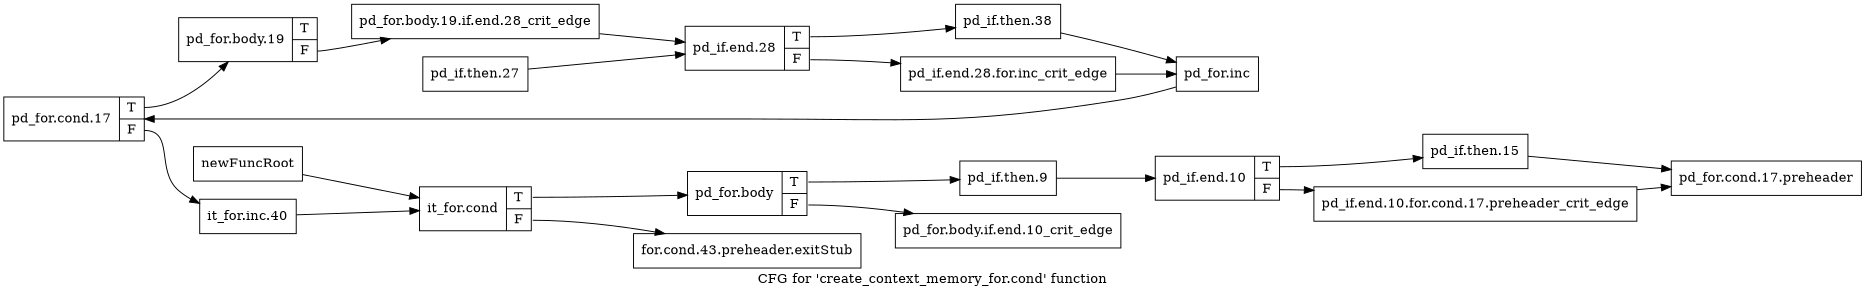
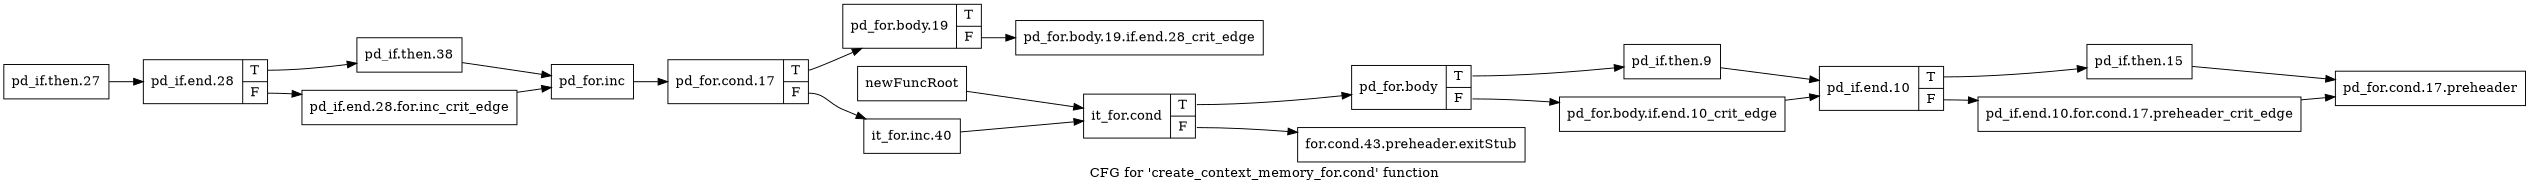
edge "pd_for.body.19.if.end.28_crit_edge" -> "pd_if.end.28": removed
edge "pd_for.body.if.end.10_crit_edge" -> "pd_if.end.10": added
